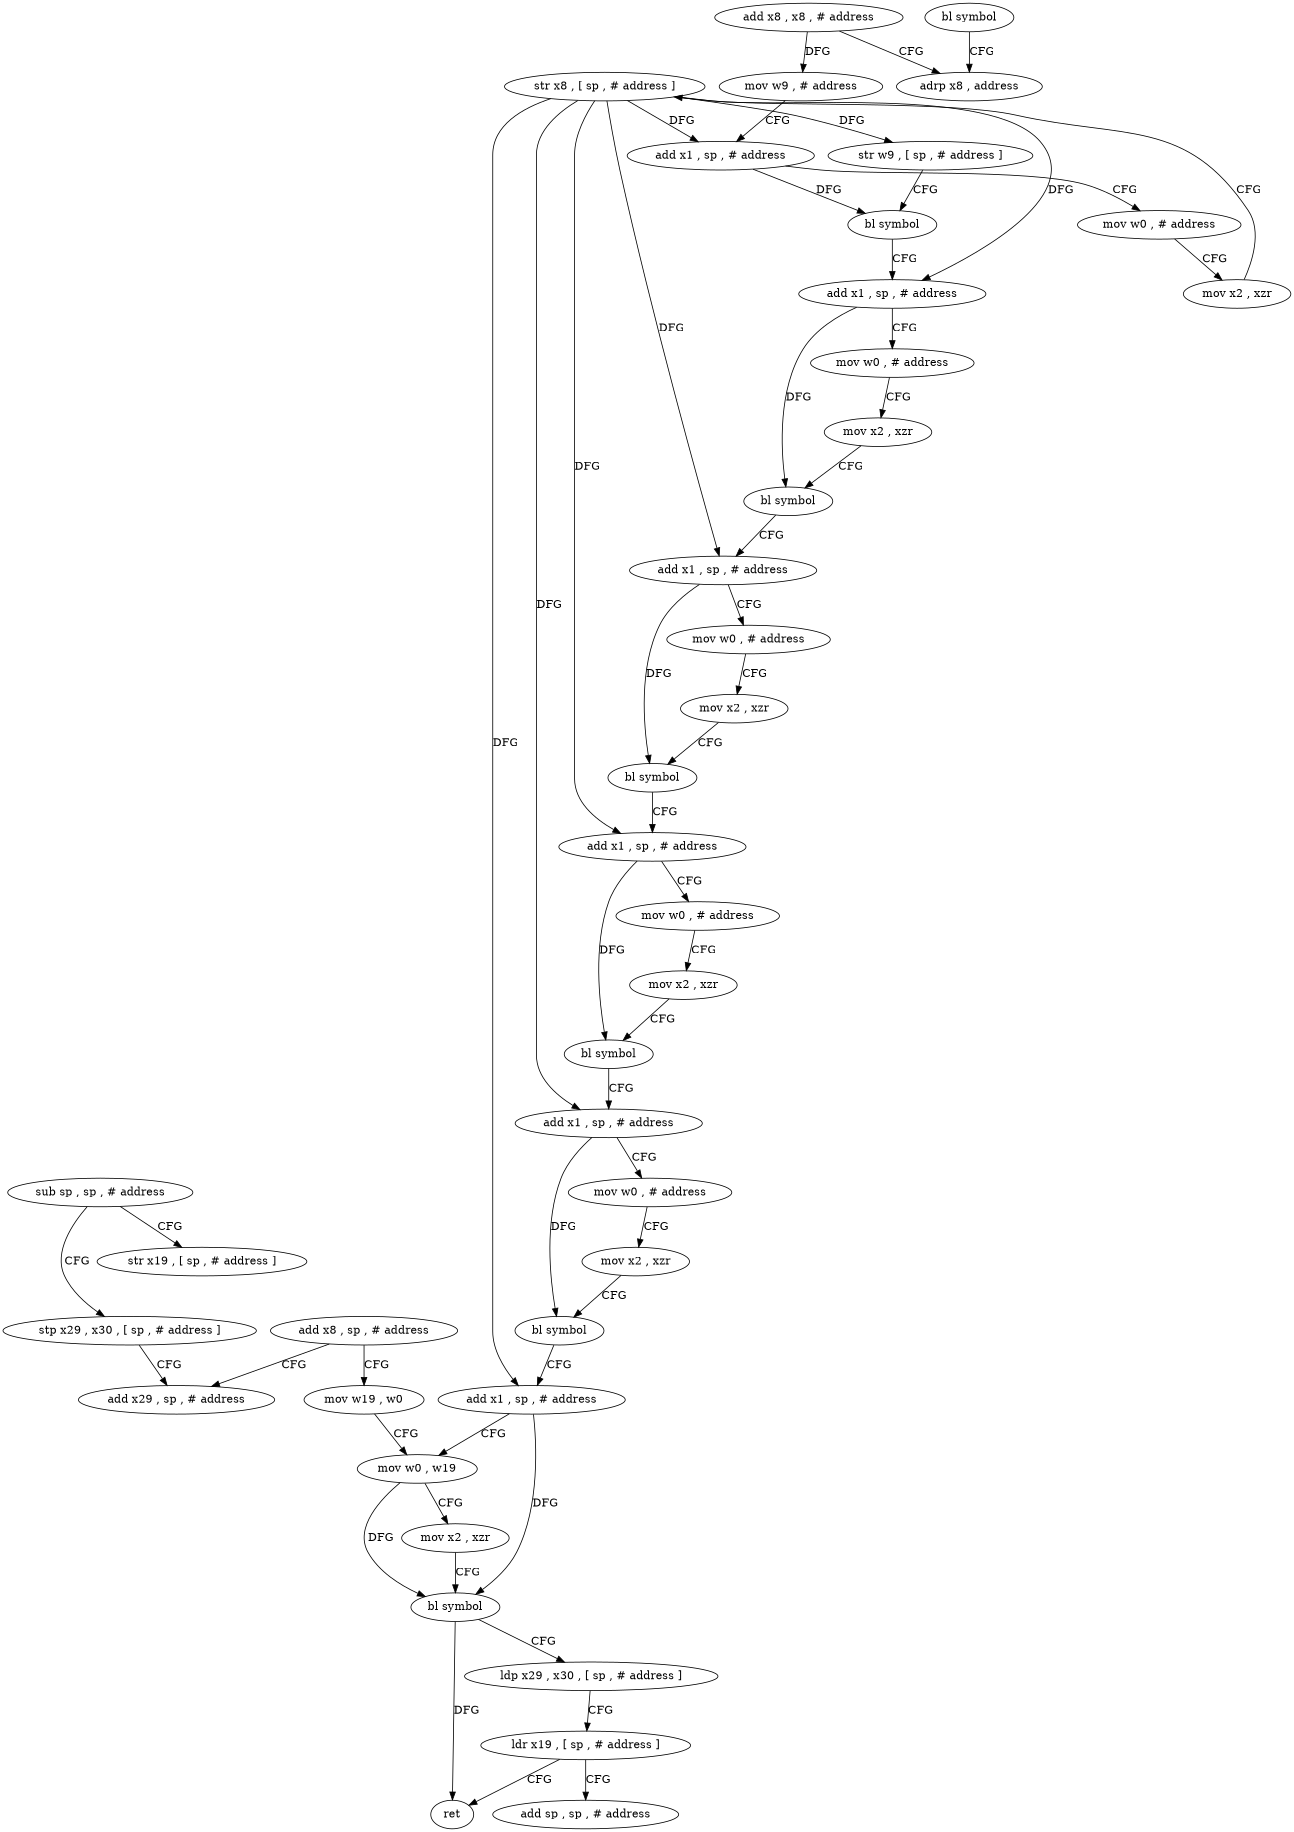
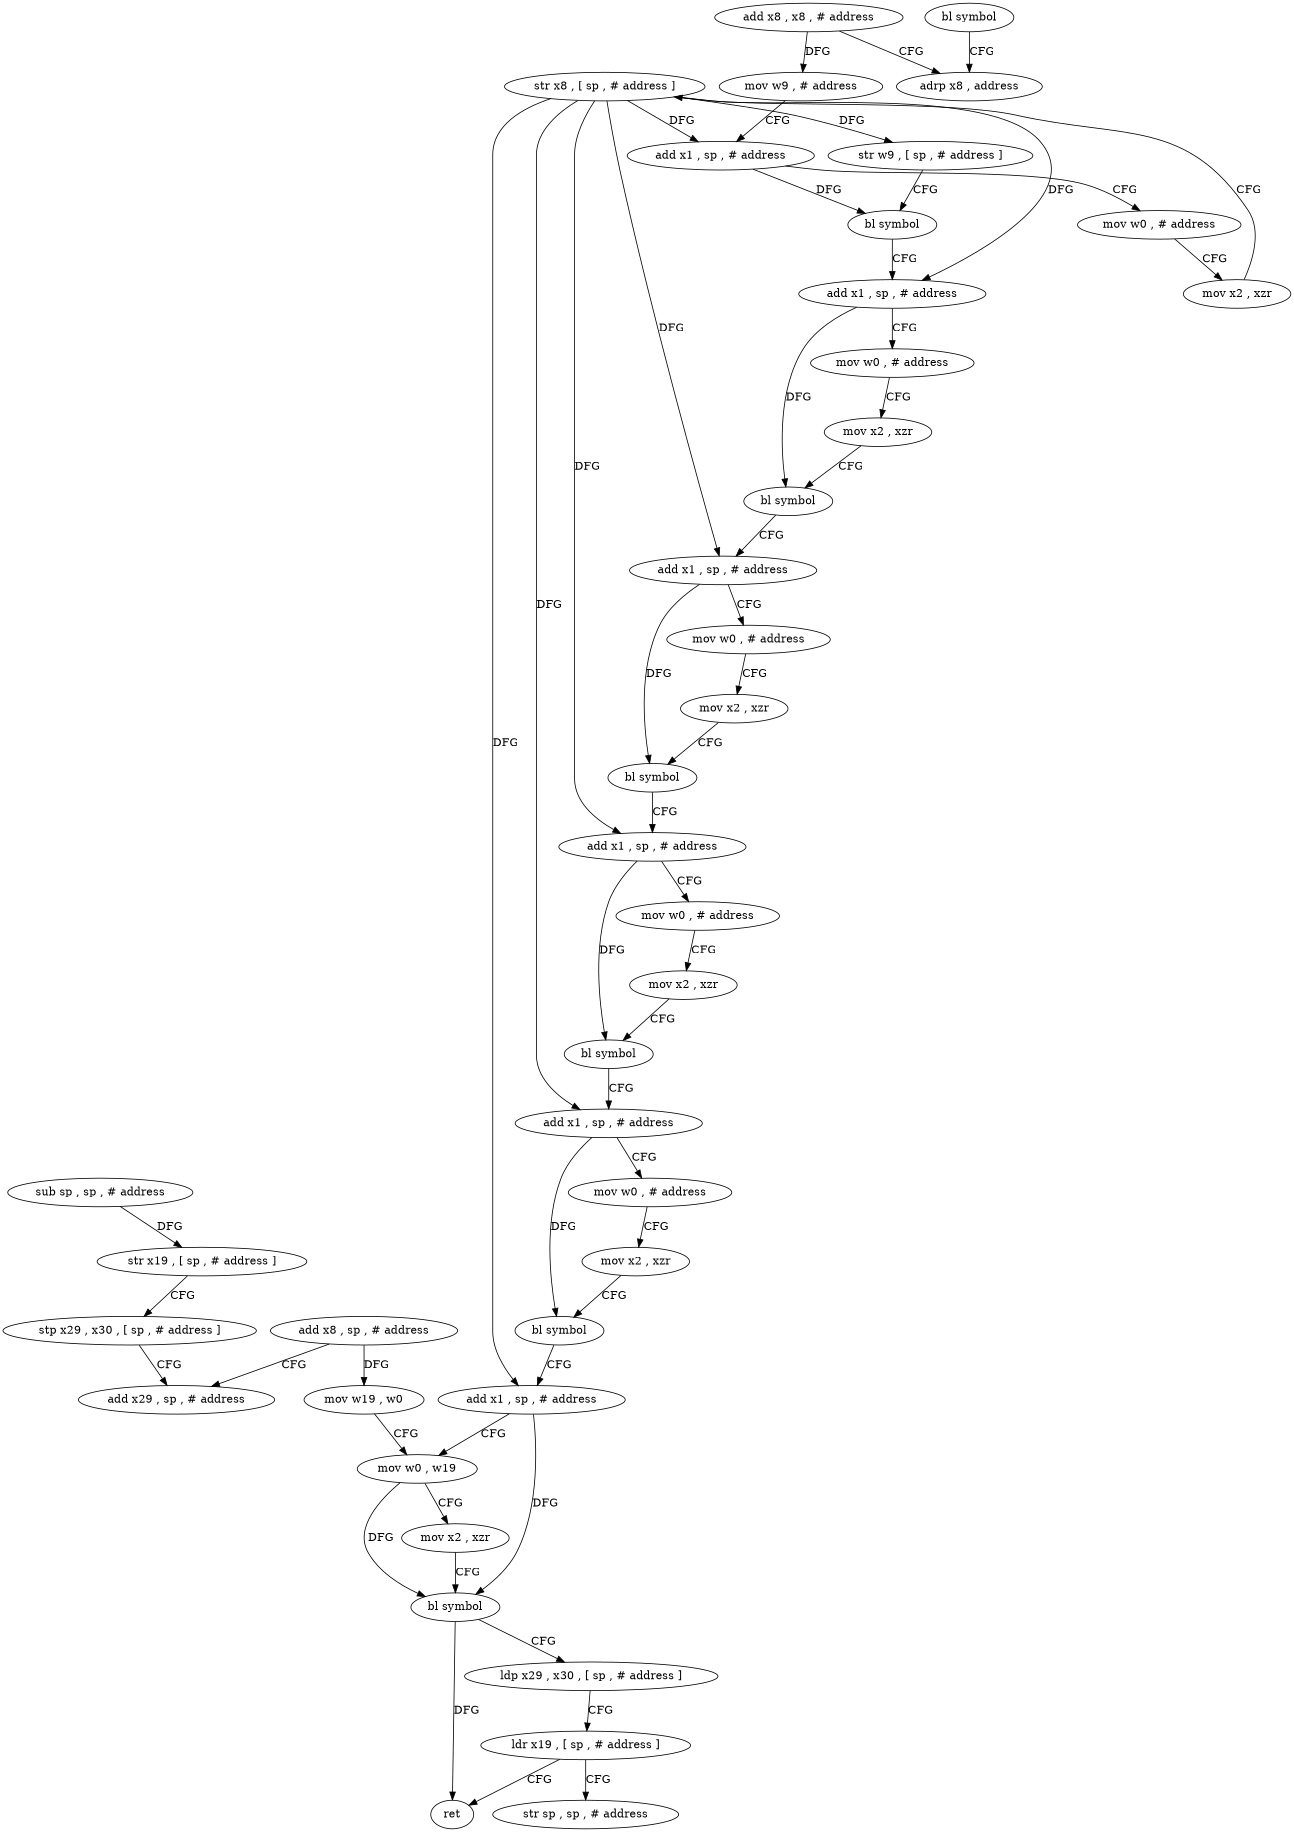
edge "sub sp , sp , # address" -> "str x19 , [ sp , # address ]": label "CFG" -> "DFG"
edge "sub sp , sp , # address" -> "stp x29 , x30 , [ sp , # address ]": now "str x19 , [ sp , # address ]" -> "stp x29 , x30 , [ sp , # address ]"
edge "add x8 , sp , # address" -> "mov w19 , w0": label "CFG" -> "DFG"
node "add sp , sp , # address": label "add sp , sp , # address" -> "str sp , sp , # address"
